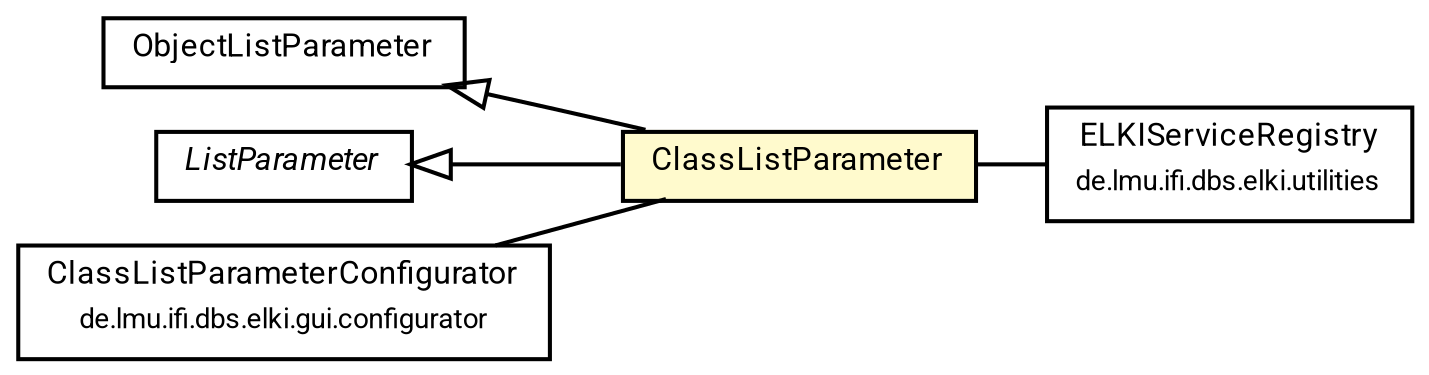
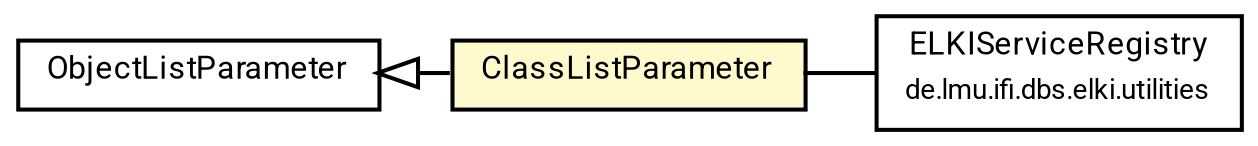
node "ListParameter": removed
node "ClassListParameterConfigurator": removed
